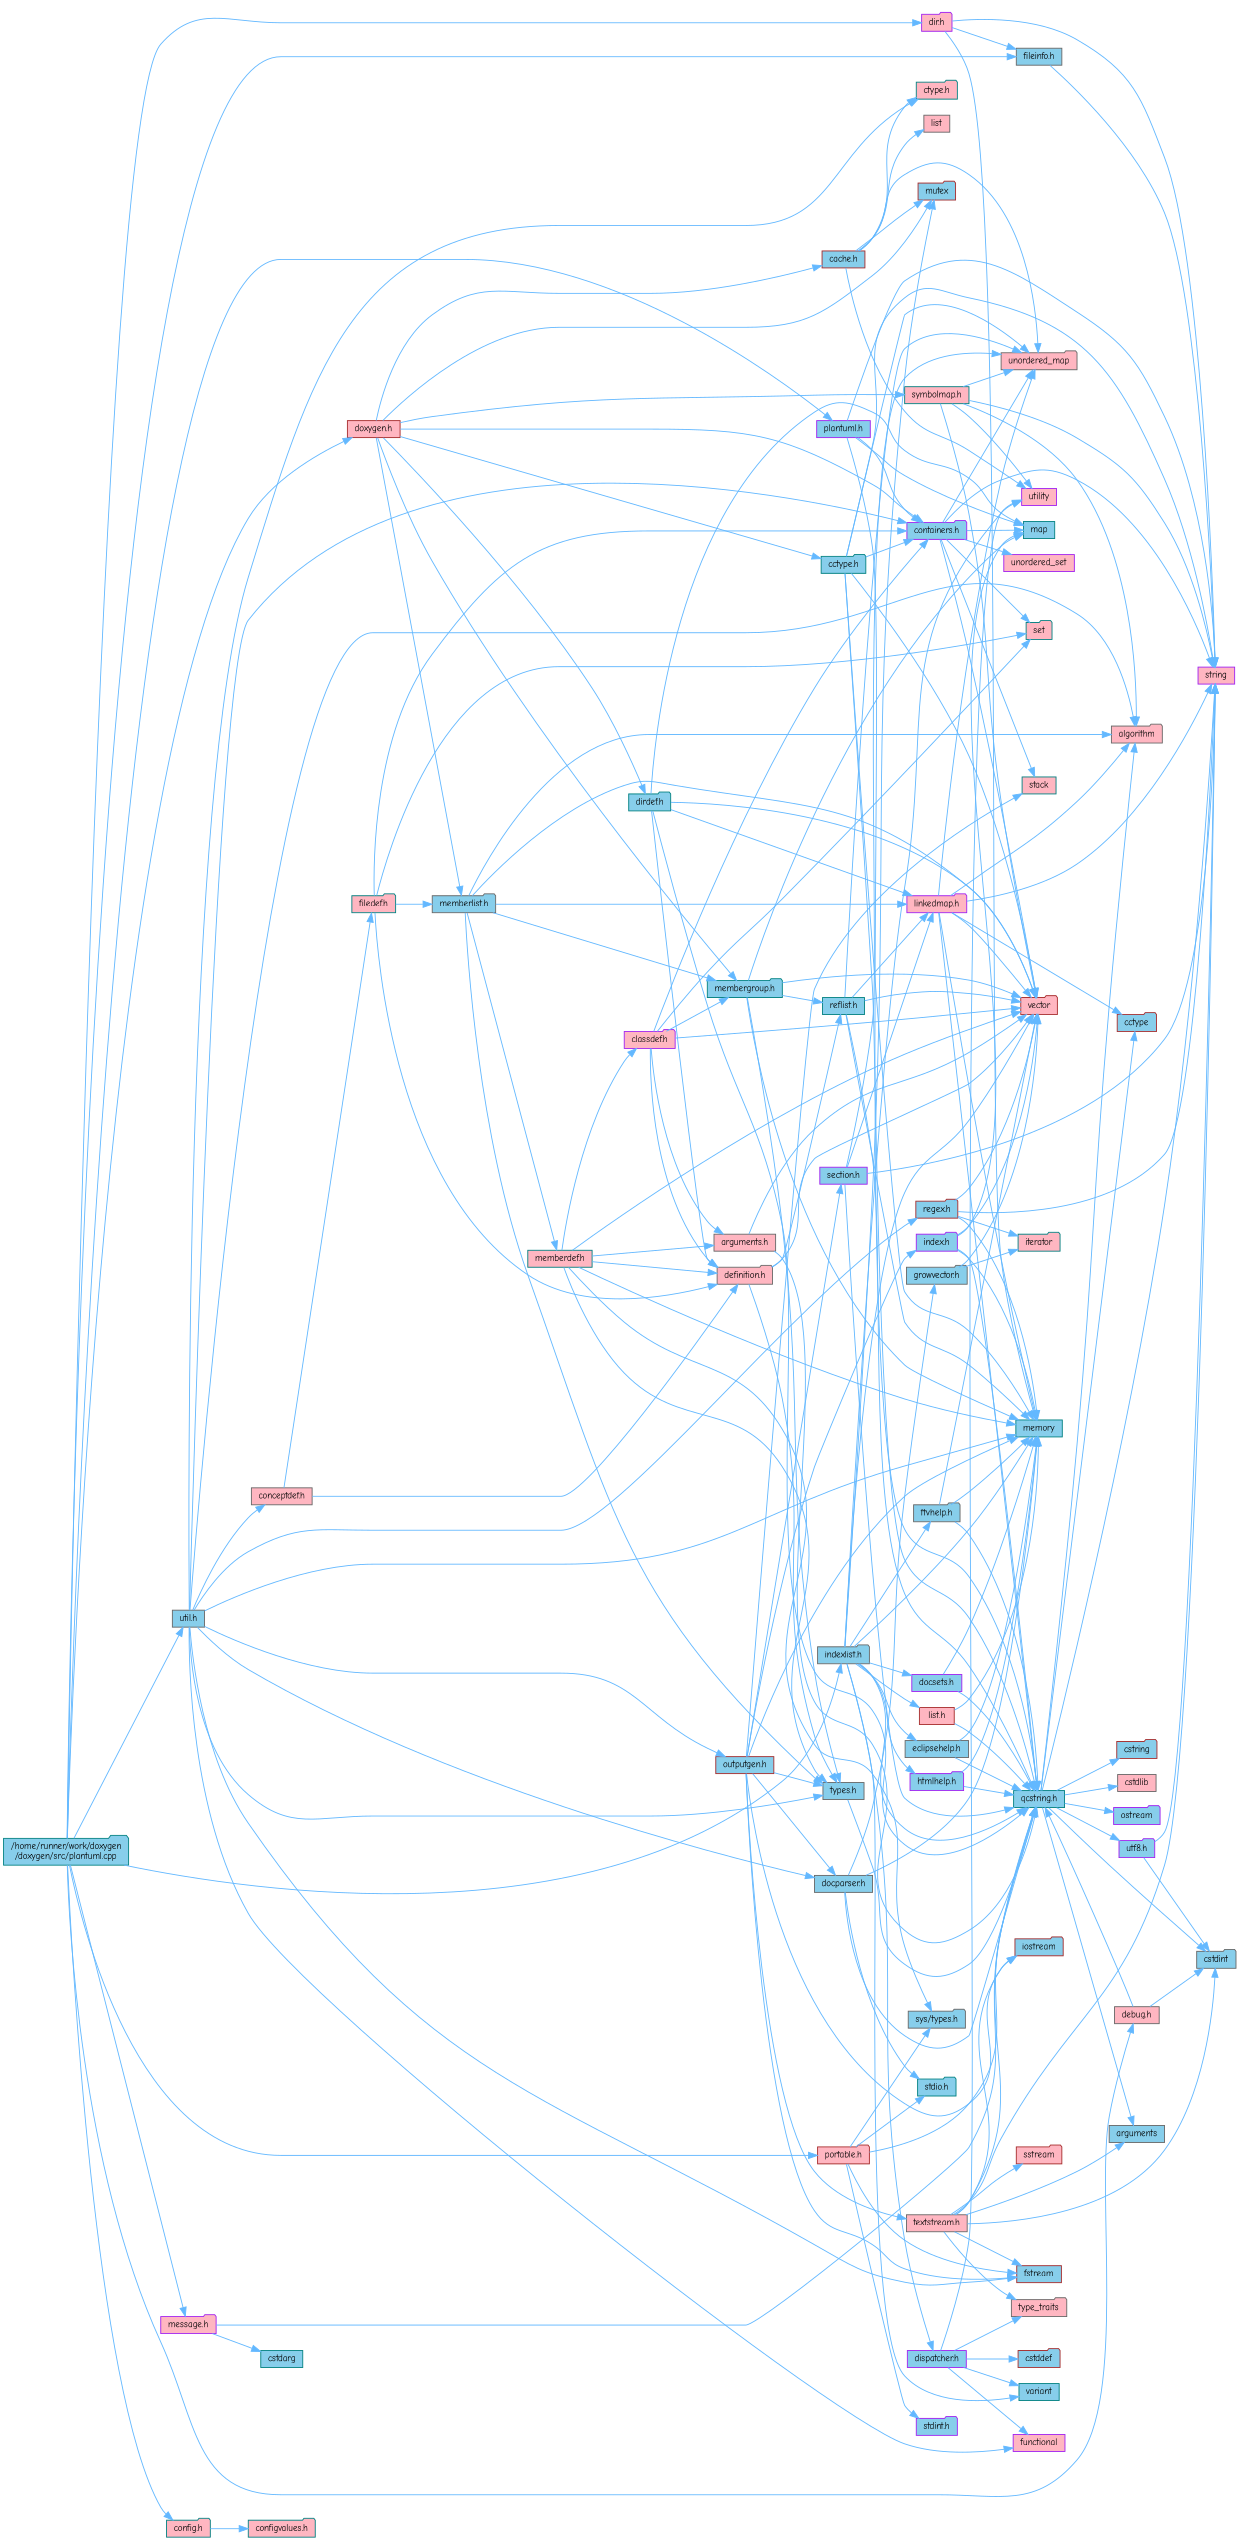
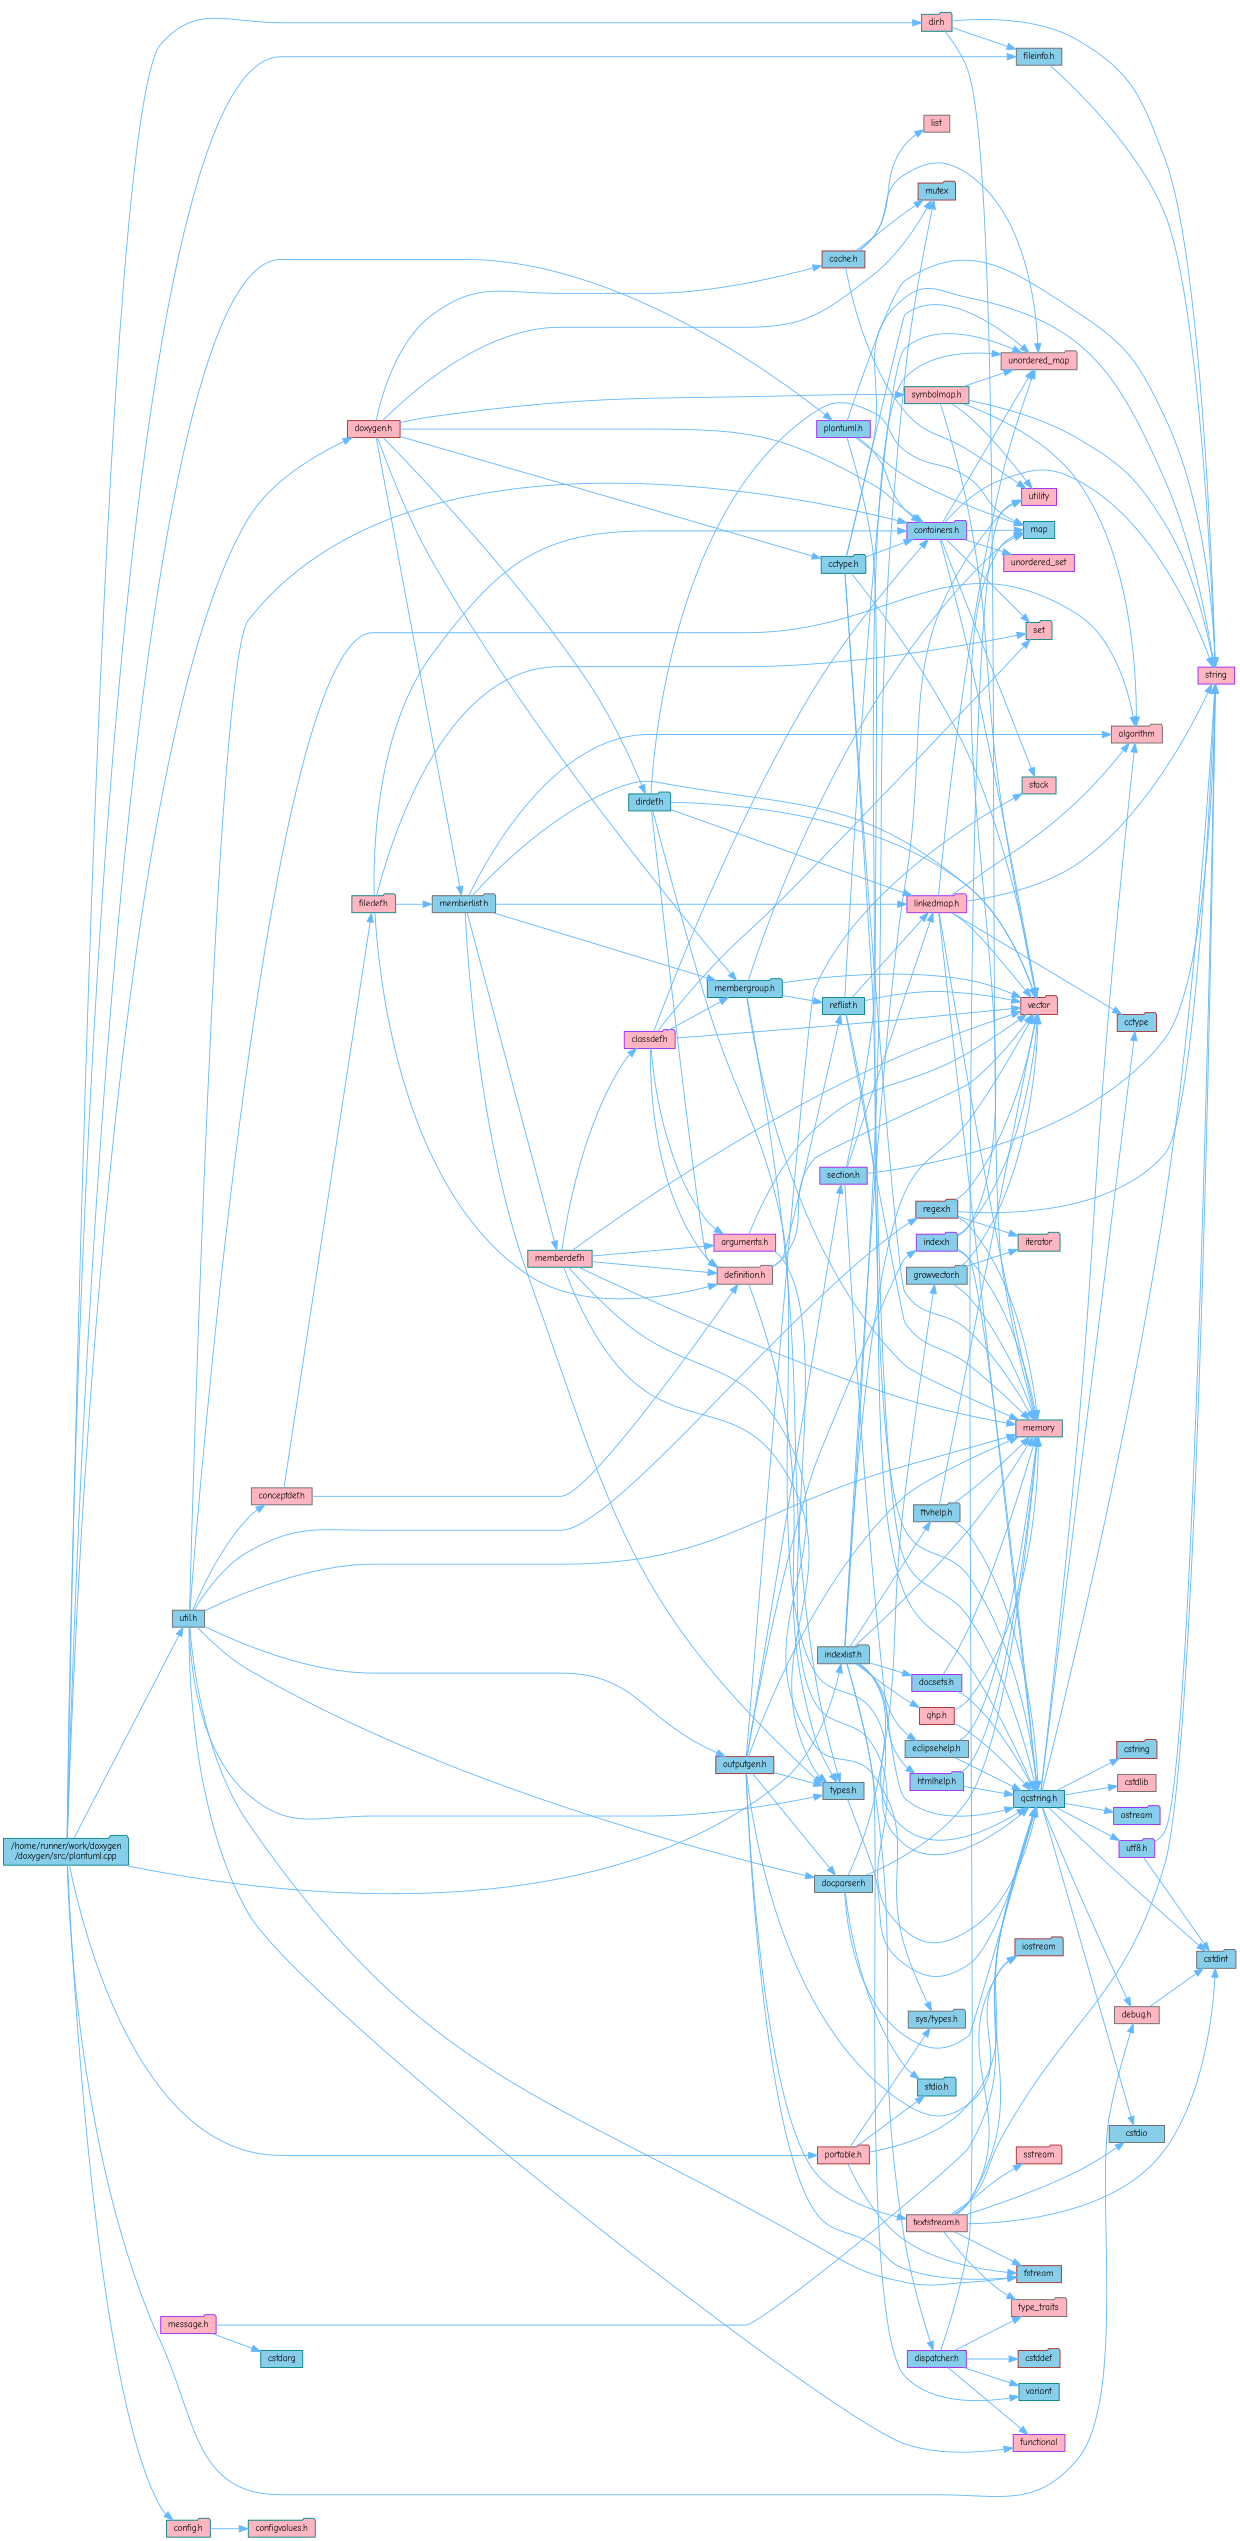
node "dir.h": color purple -> teal
node "ctype.h": removed
node "arguments.h": color gray40 -> purple
edge "growvector.h" -> "memory": added
node "memory": fillcolor skyblue -> lightpink
node "list.h": label "list.h" -> "qhp.h"
edge "debug.h" -> "qcstring.h": reversed
edge "/home/runner/work/doxygen /doxygen/src/plantuml.cpp" -> "message.h": removed
node "arguments": label "arguments" -> "cstdio"
node "stdint.h": removed
